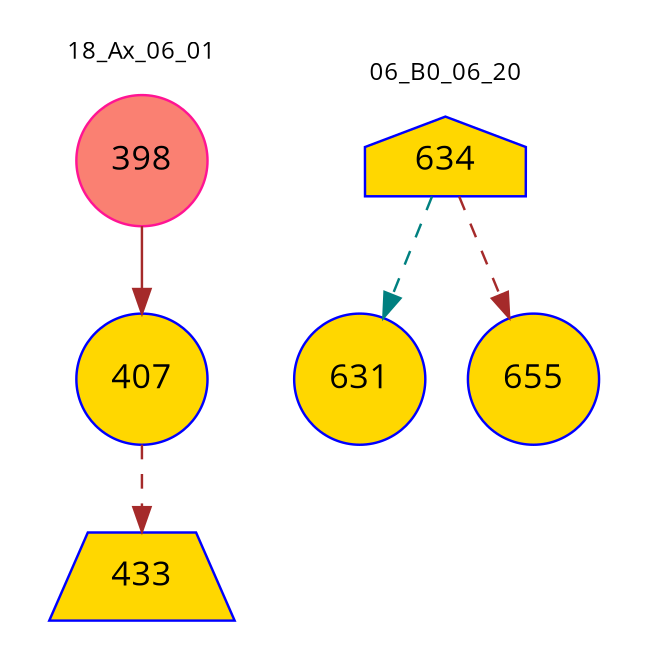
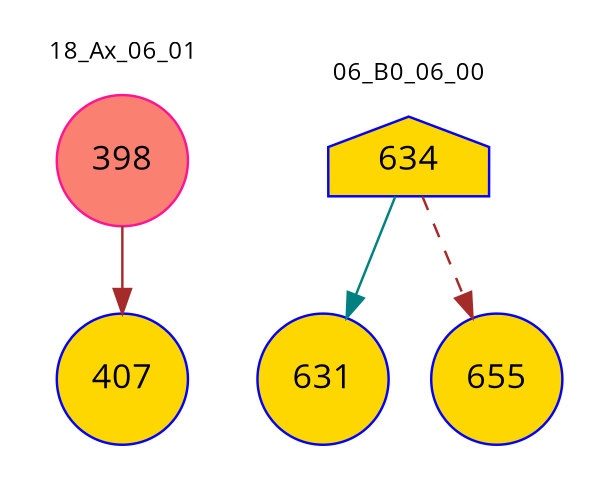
cluster "06_B0_06_20": label "06_B0_06_20" -> "06_B0_06_00"
edge "634" -> "631": style dashed -> solid
node "433": removed
